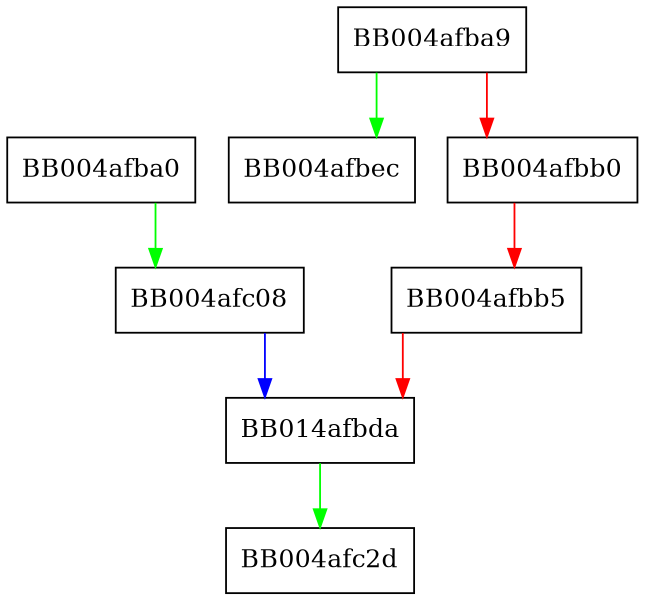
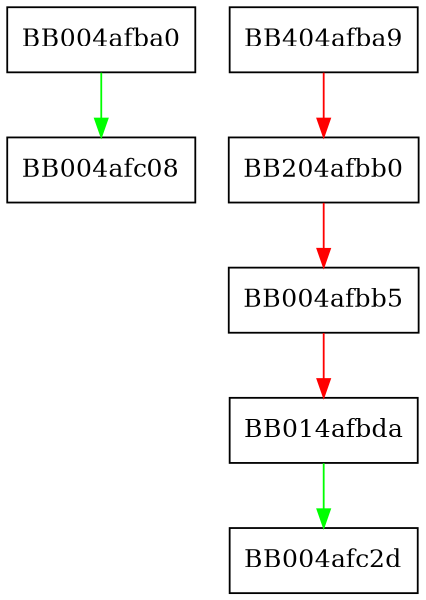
node "BB004afba9": label "BB004afba9" -> "BB404afba9"
node "BB004afbec": removed
node "BB004afbb0": label "BB004afbb0" -> "BB204afbb0"
edge "BB004afc08" -> "BB014afbda": removed
